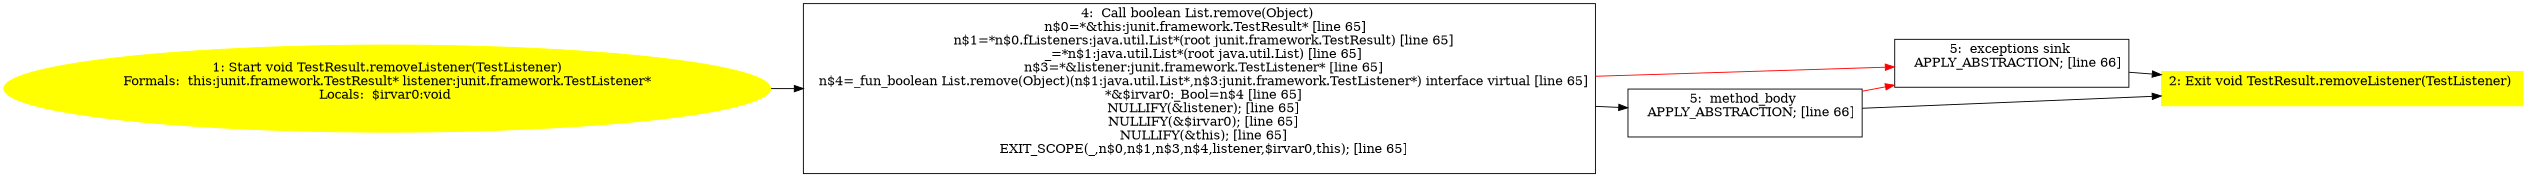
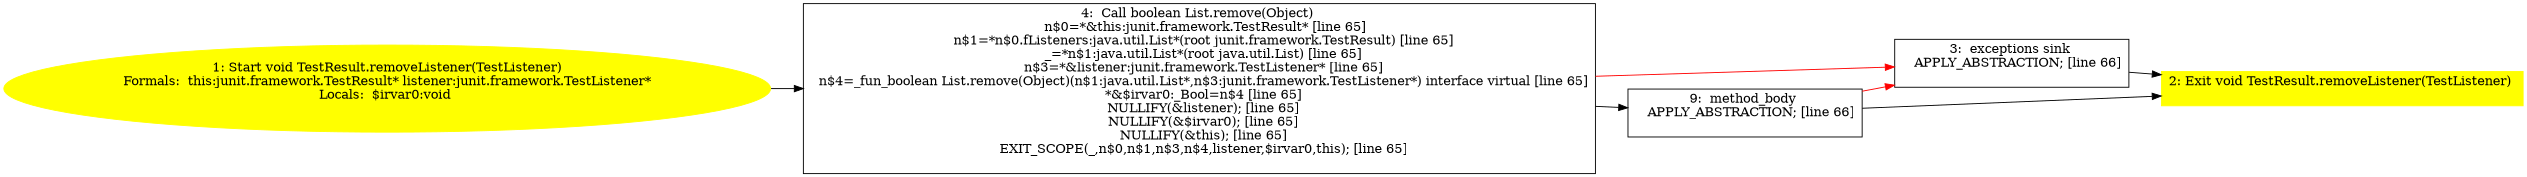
node "5:  exceptions sink APPLY_ABSTRACTION; [line 66]": label "5:  exceptions sink APPLY_ABSTRACTION; [line 66]" -> "3:  exceptions sink APPLY_ABSTRACTION; [line 66]"
node "5:  method_body APPLY_ABSTRACTION; [line 66]": label "5:  method_body APPLY_ABSTRACTION; [line 66]" -> "9:  method_body APPLY_ABSTRACTION; [line 66]"
